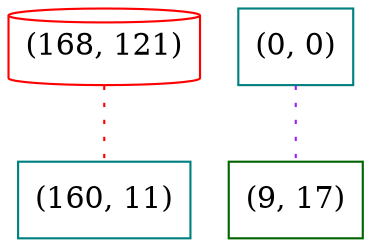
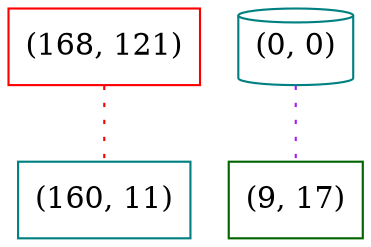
node "(168, 121)": shape cylinder -> box
node "(0, 0)": shape box -> cylinder
